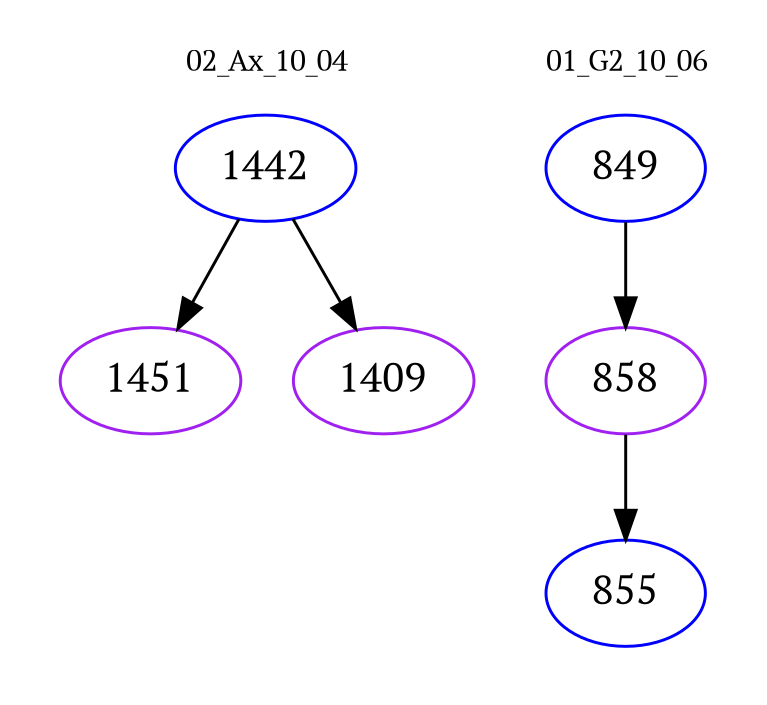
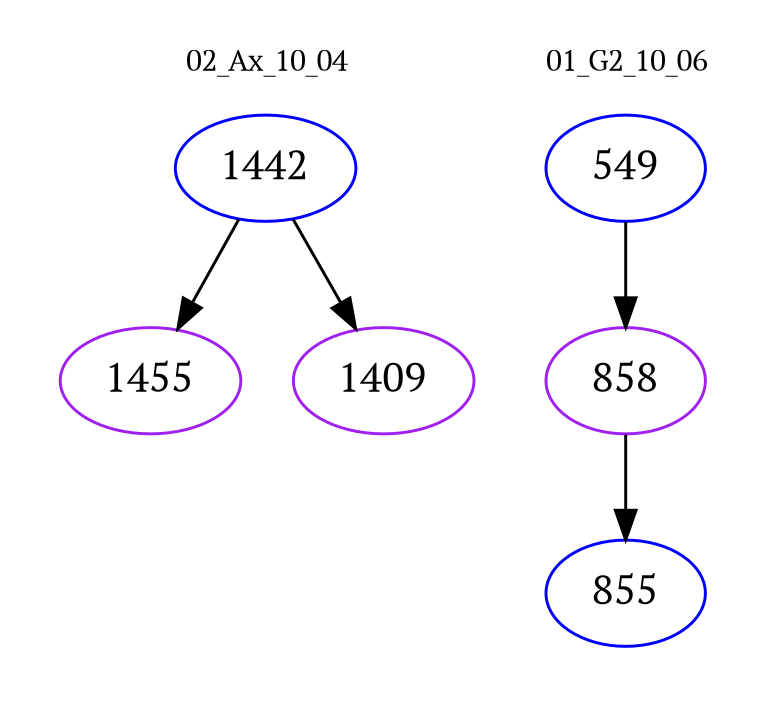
node "849": label "849" -> "549"
node "1451": label "1451" -> "1455"
